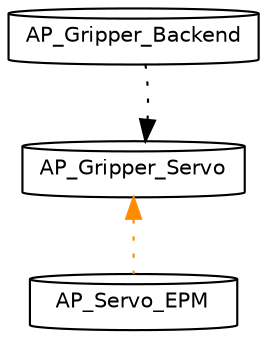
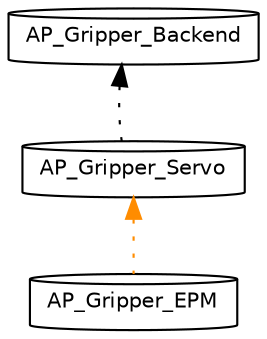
edge "AP_Gripper_Backend" -> "AP_Gripper_Servo": reversed
node "AP_Servo_EPM": label "AP_Servo_EPM" -> "AP_Gripper_EPM"
